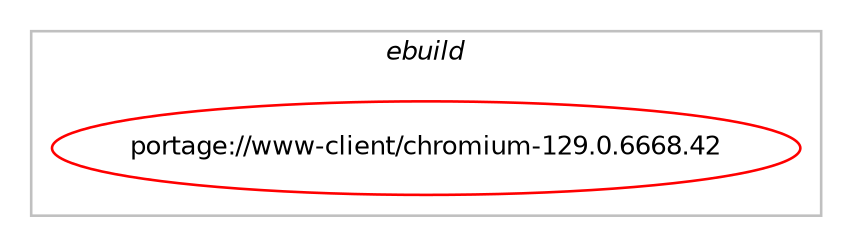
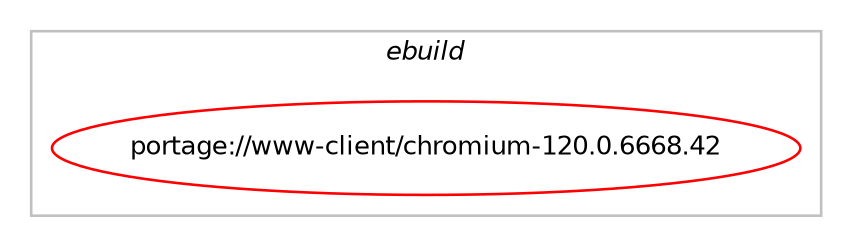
node "portage://www-client/chromium-129.0.6668.42": label "portage://www-client/chromium-129.0.6668.42" -> "portage://www-client/chromium-120.0.6668.42"
